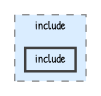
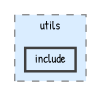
cluster "include": label "include" -> "utils"
